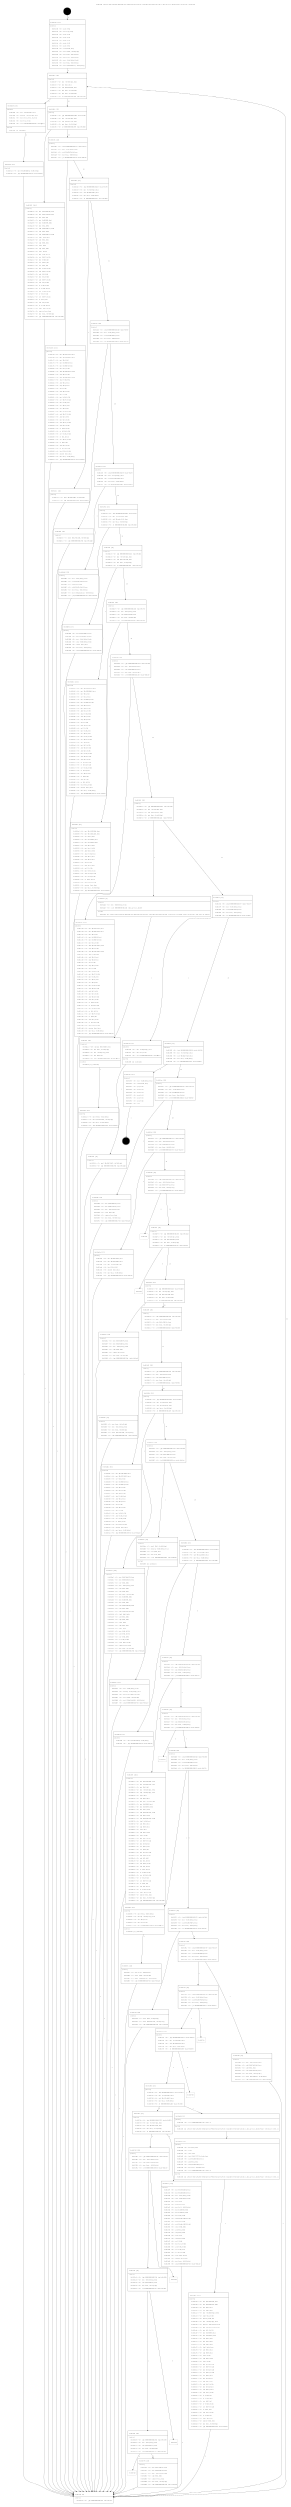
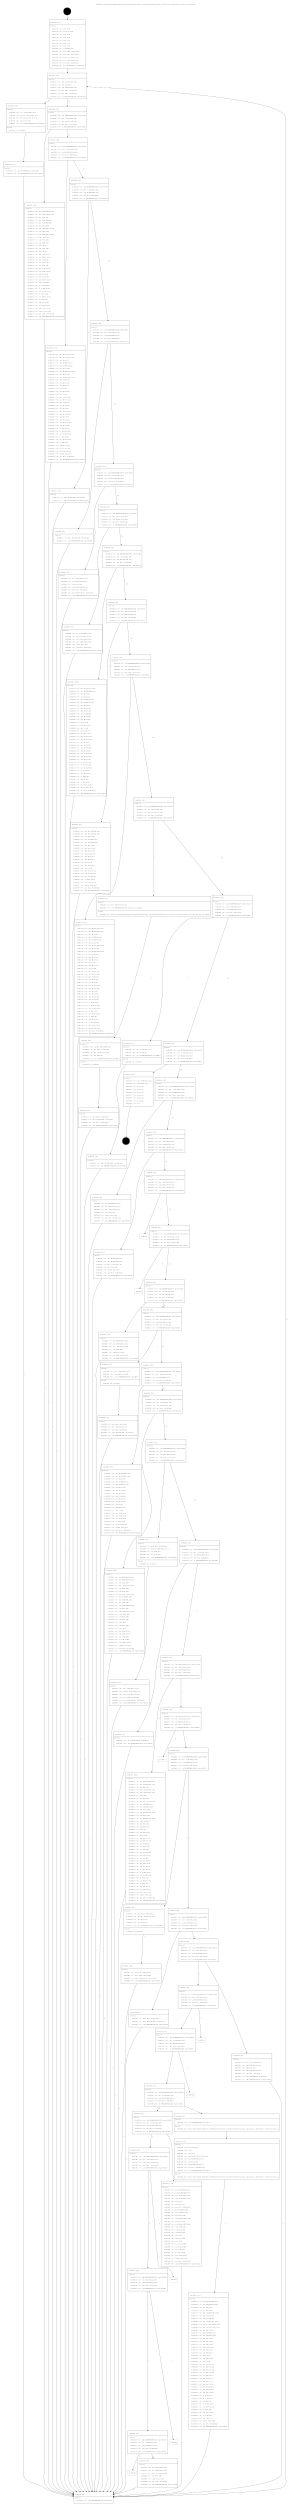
node "0x401828 [13]": added
